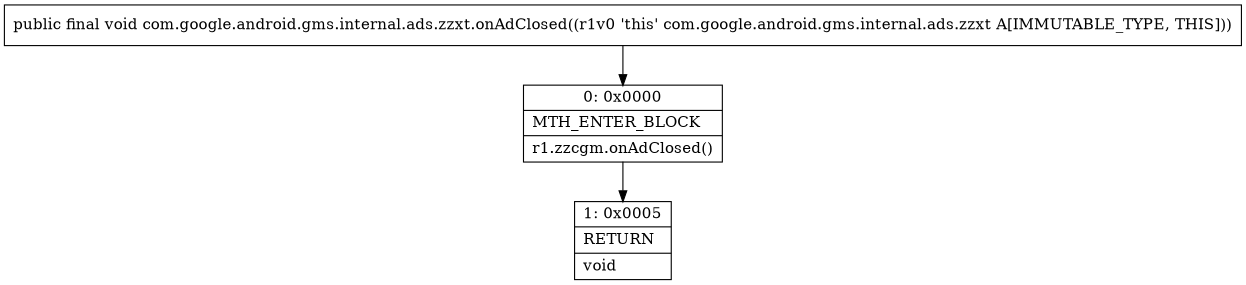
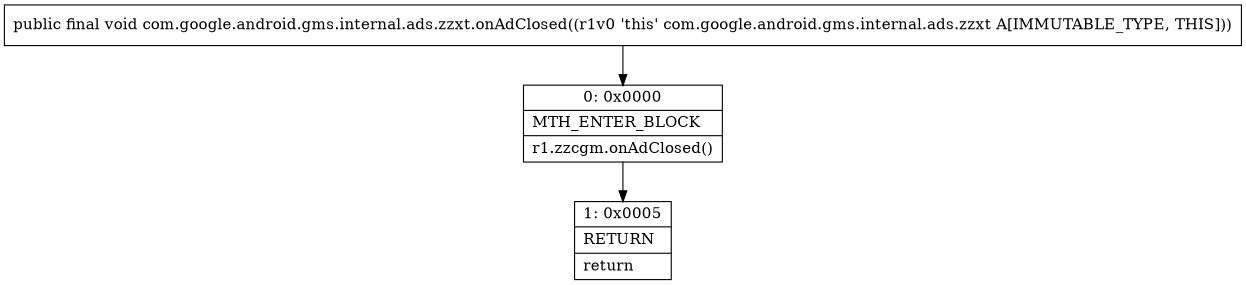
node "1: 0x0005": text "void" -> "return"
